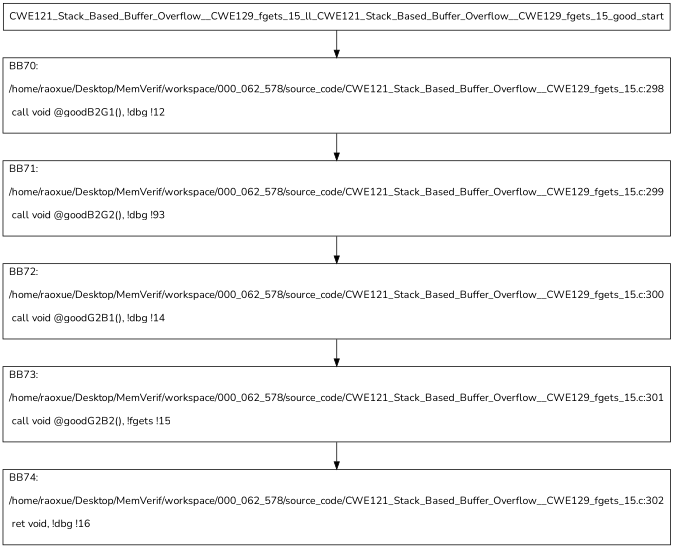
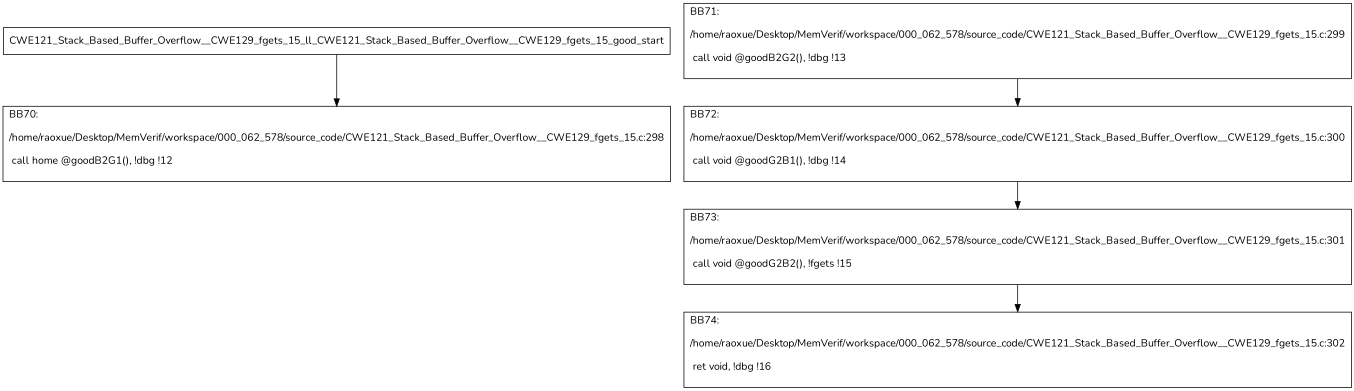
node "BB70:": text "call void @goodB2G1(), !dbg !12" -> "call home @goodB2G1(), !dbg !12"
edge "BB70:" -> "BB71:": removed
node "BB71:": text "call void @goodB2G2(), !dbg !93" -> "call void @goodB2G2(), !dbg !13"
